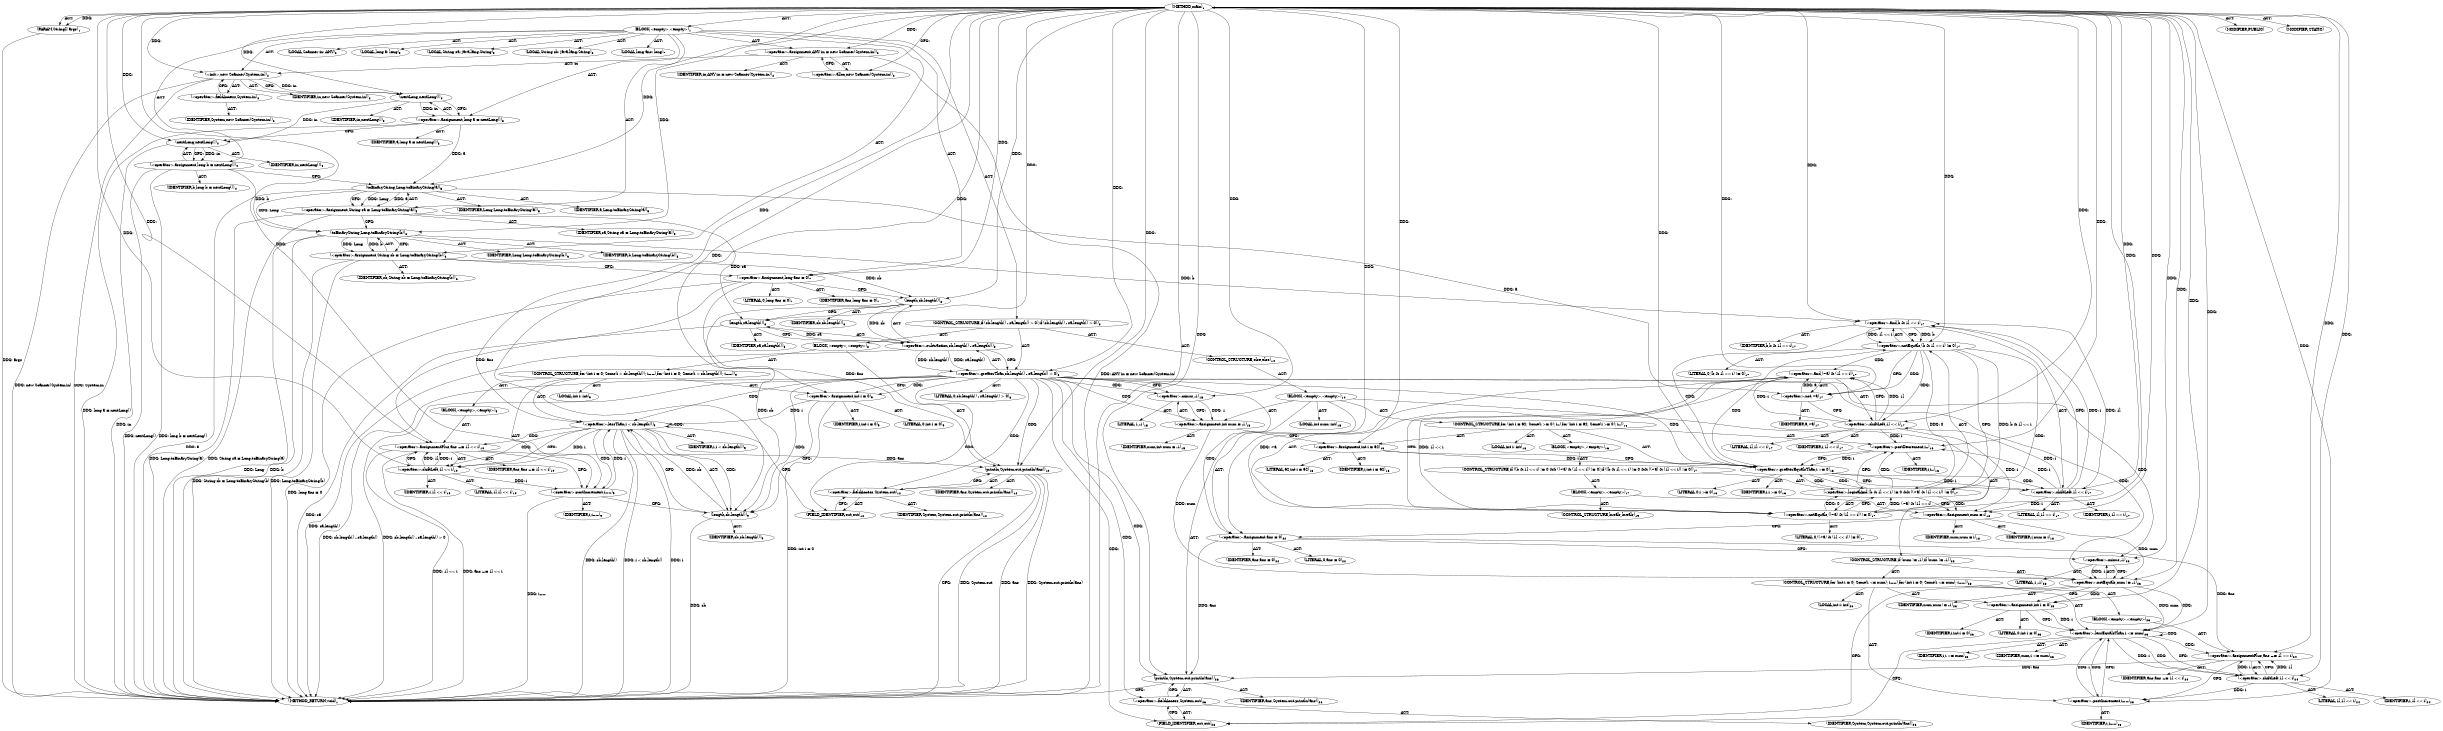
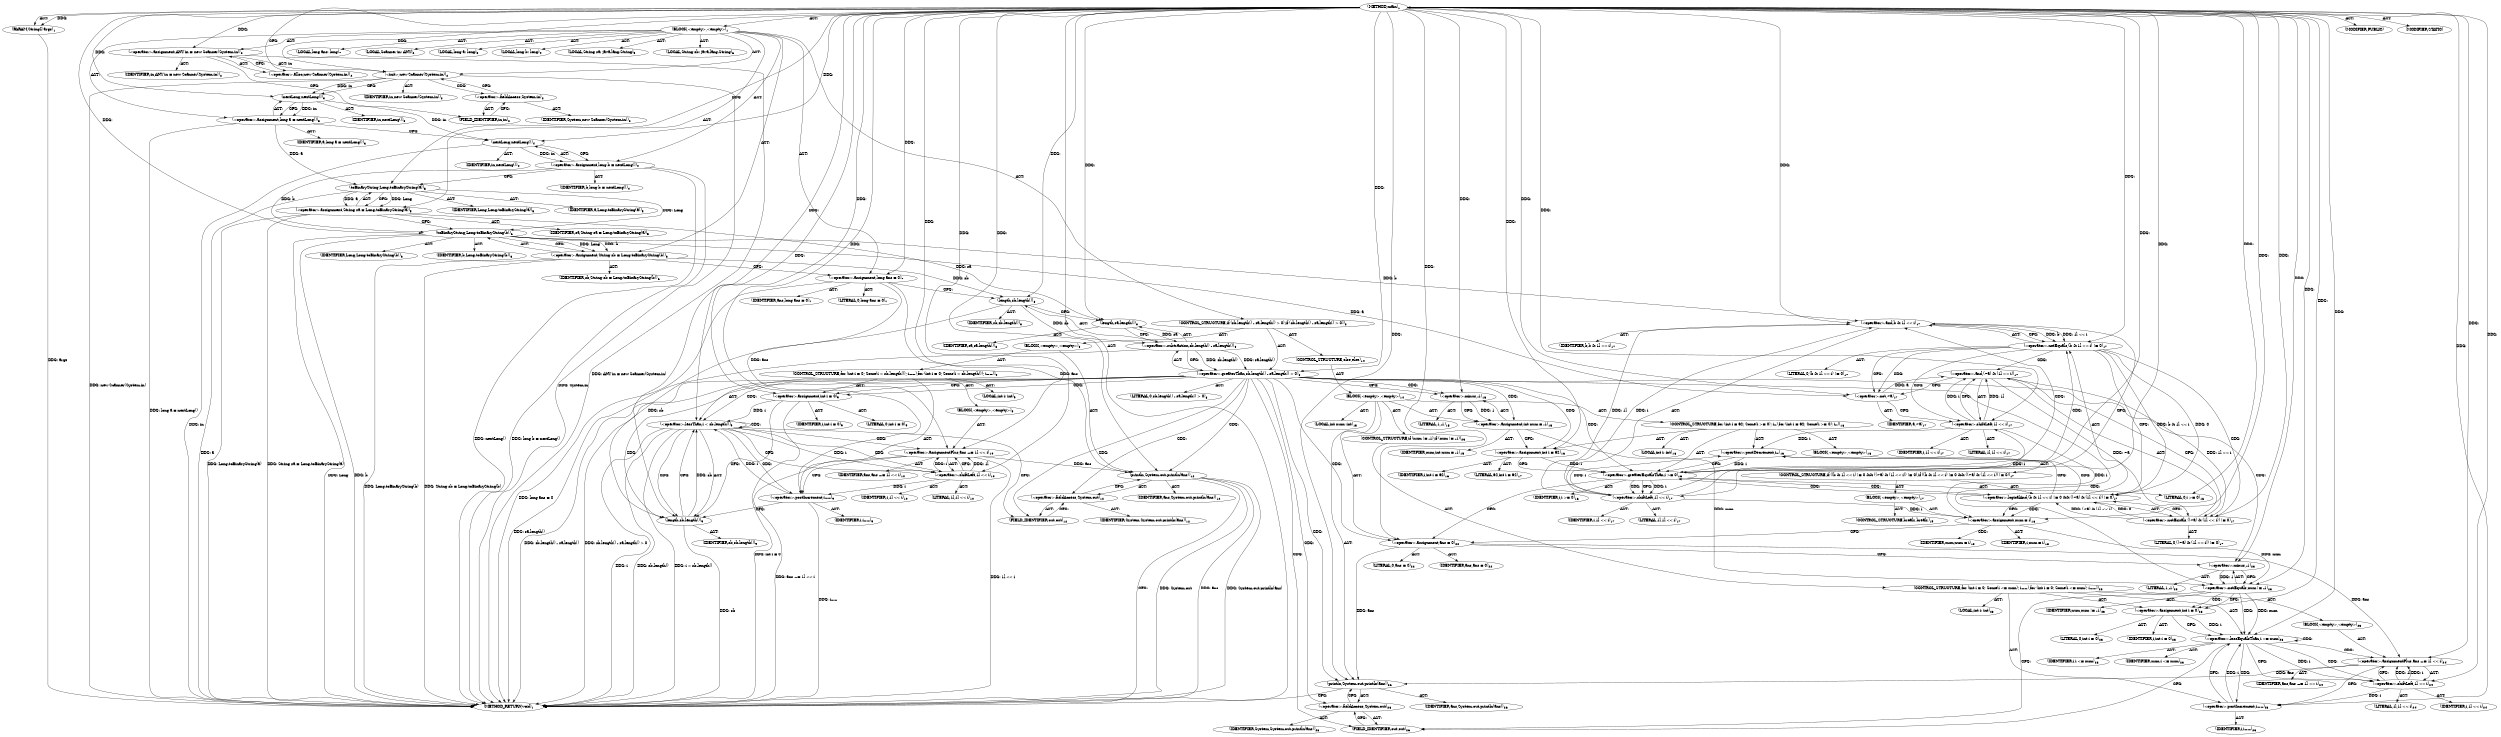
edge "(METHOD,main)" -> "(<operator>.postDecrement,i--)": now "(METHOD,main)" -> "(LITERAL,0,i >= 0)"
node "(LOCAL,long b: long)": added
edge "(<init>,new Scanner(System.in))" -> "(<operator>.fieldAccess,System.in)": label "AST: " -> "CDG: "
node "(FIELD_IDENTIFIER,in,in)": added
edge "(toBinaryString,Long.toBinaryString(a))" -> "(<operator>.not,~a)": now "(toBinaryString,Long.toBinaryString(b))" -> "(<operator>.not,~a)"
edge "(<operator>.greaterThan,sb.length() - sa.length() > 0)" -> "(<operator>.assignment,int i = 62)": added, label "CDG:"
edge "(<operator>.and,(~a) & (1l << i))" -> "(<operator>.not,~a)": label "AST: " -> "CFG: "
edge "(length,sa.length())" -> "(METHOD_RETURN,void)": removed, label "DDG: sa"
node "(IDENTIFIER,i,i < sb.length())": removed
node "(LITERAL,62,int i = 62)": text "16" -> "17"
node "(IDENTIFIER,i,i--)": removed
edge "(<operator>.greaterEqualsThan,i >= 0)" -> "(<operator>.assignment,ans = 0)": added, label "CFG:"
edge "(<operator>.assignment,num = i)" -> "(IDENTIFIER,num,num = i)": label "AST: " -> "CDG: "
edge "(CONTROL_STRUCTURE,if (num != -1),if (num != -1))" -> "(<operator>.notEquals,num != -1)": removed, label "AST:"
